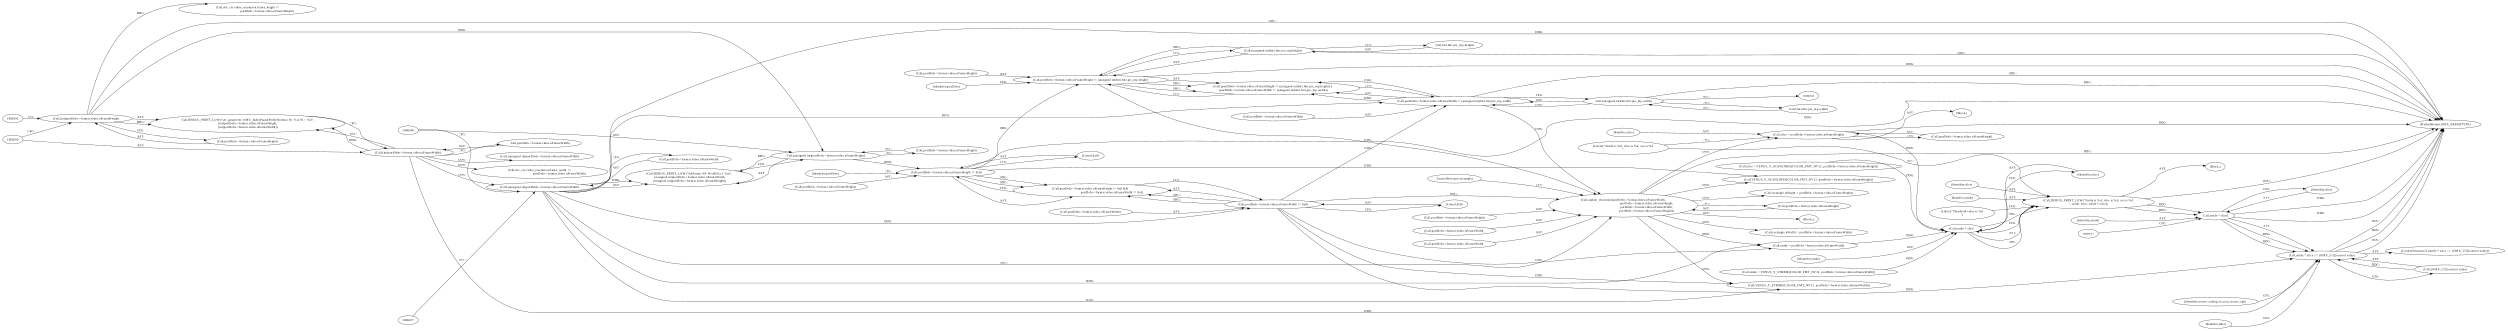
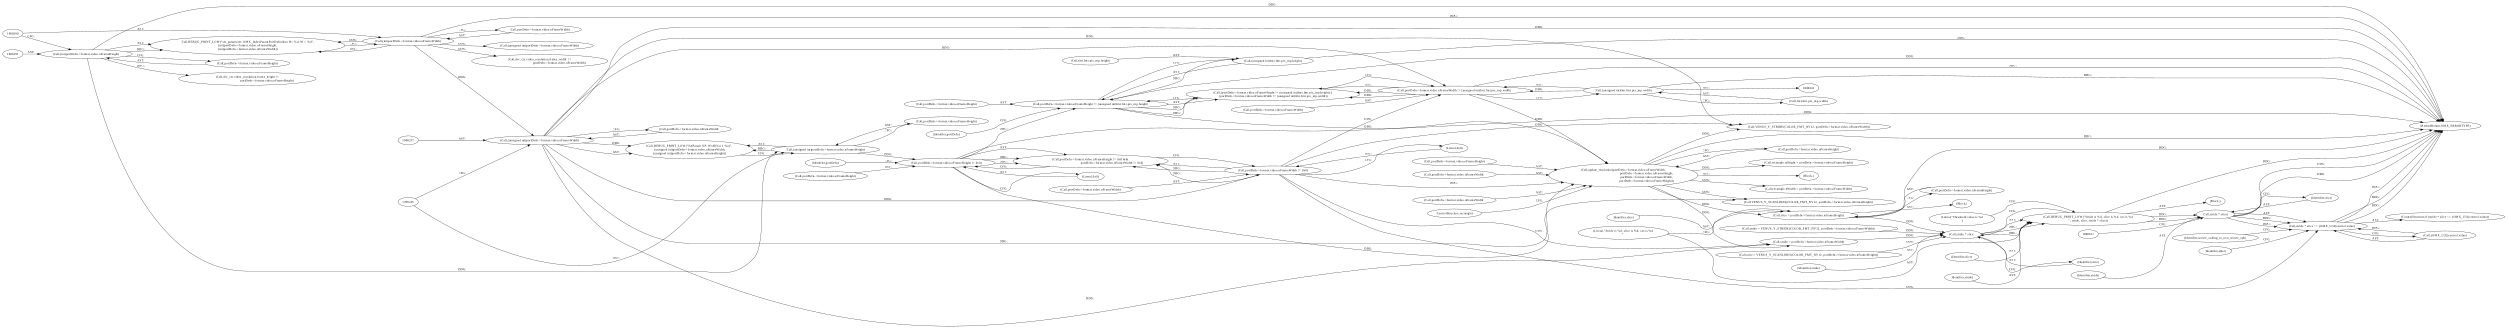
edge "(Call,(unsigned int)fmt.fmt.pix_mp.height)" -> "(Call,fmt.fmt.pix_mp.height)": removed, label "CFG:"
edge "(Call,(int)portDefn->format.video.nFrameWidth)" -> "(Call,stride * slice <= (OMX_U32)control.value)": now "(Call,(int)portDefn->format.video.nFrameWidth)" -> "(MethodReturn,OMX_ERRORTYPE)"
